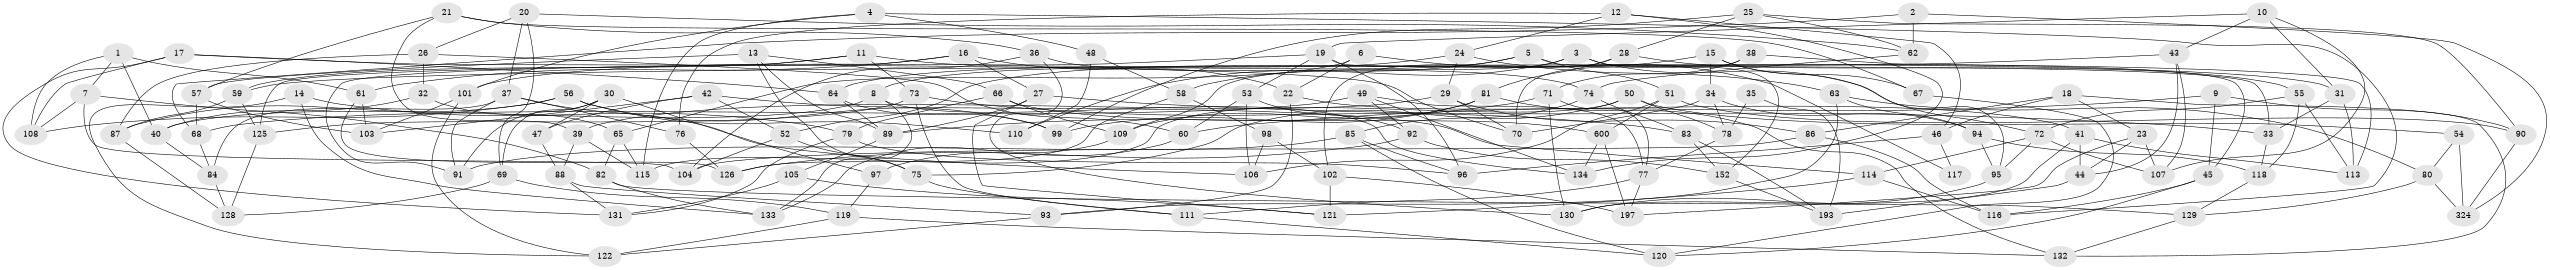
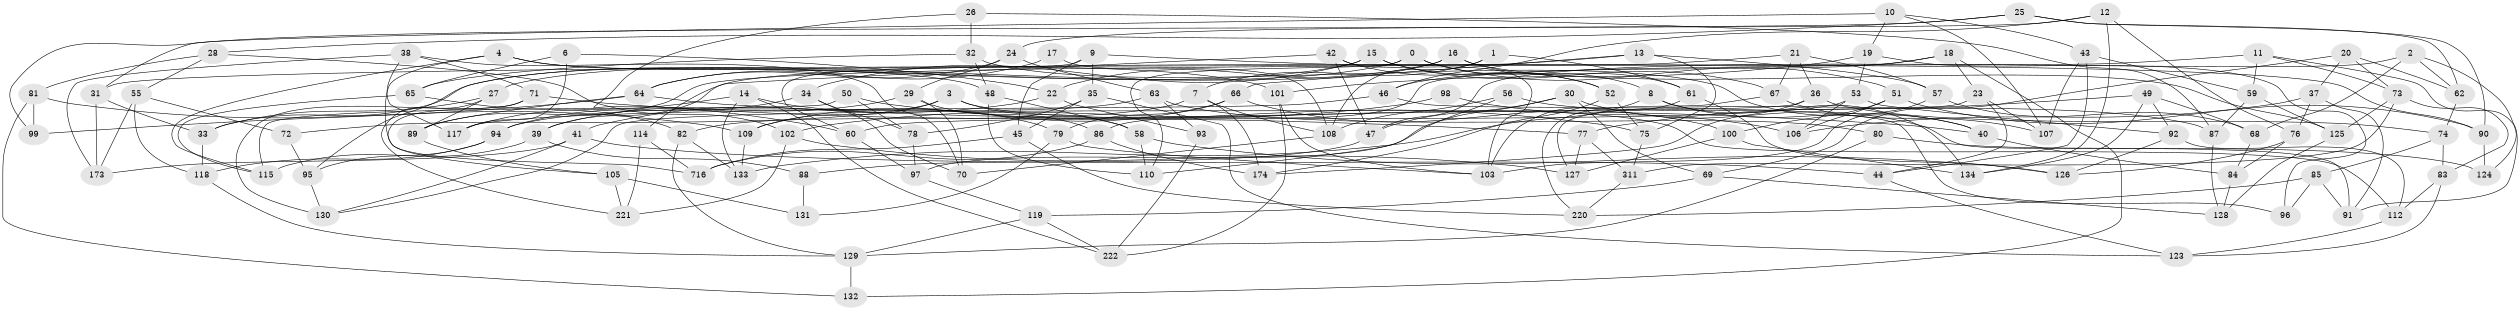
edge "20" -- "26": now "20" -- "73"
node "5": label "5" -> "0"
edge "2" -- "47": added
edge "19" -- "45": now "35" -- "45"
edge "17" -- "70": now "108" -- "70"
edge "32" -- "48": added
edge "9" -- "35": added
edge "1" -- "40": now "64" -- "40"
edge "38" -- "117": added
edge "37" -- "84": now "76" -- "84"
edge "14" -- "117": added
edge "56" -- "99": removed
edge "58" -- "98": now "58" -- "110"
edge "71" -- "89": now "71" -- "105"
node "600": label "600" -> "100"
node "54": removed
edge "78" -- "77": now "78" -- "97"
edge "72" -- "114": removed
edge "72" -- "107": now "67" -- "107"
edge "79" -- "96": now "79" -- "103"
node "104": label "104" -> "174"
node "152": label "152" -> "112"
node "113": label "113" -> "173"
edge "17" -- "131": removed
edge "88" -- "93": removed
node "111": label "111" -> "311"
node "121": label "121" -> "221"
node "197": label "197" -> "127"
node "193": label "193" -> "123"
node "116": label "116" -> "716"
node "324": label "324" -> "124"
edge "119" -- "132": now "119" -- "129"
node "122": label "122" -> "222"
node "120": label "120" -> "220"
